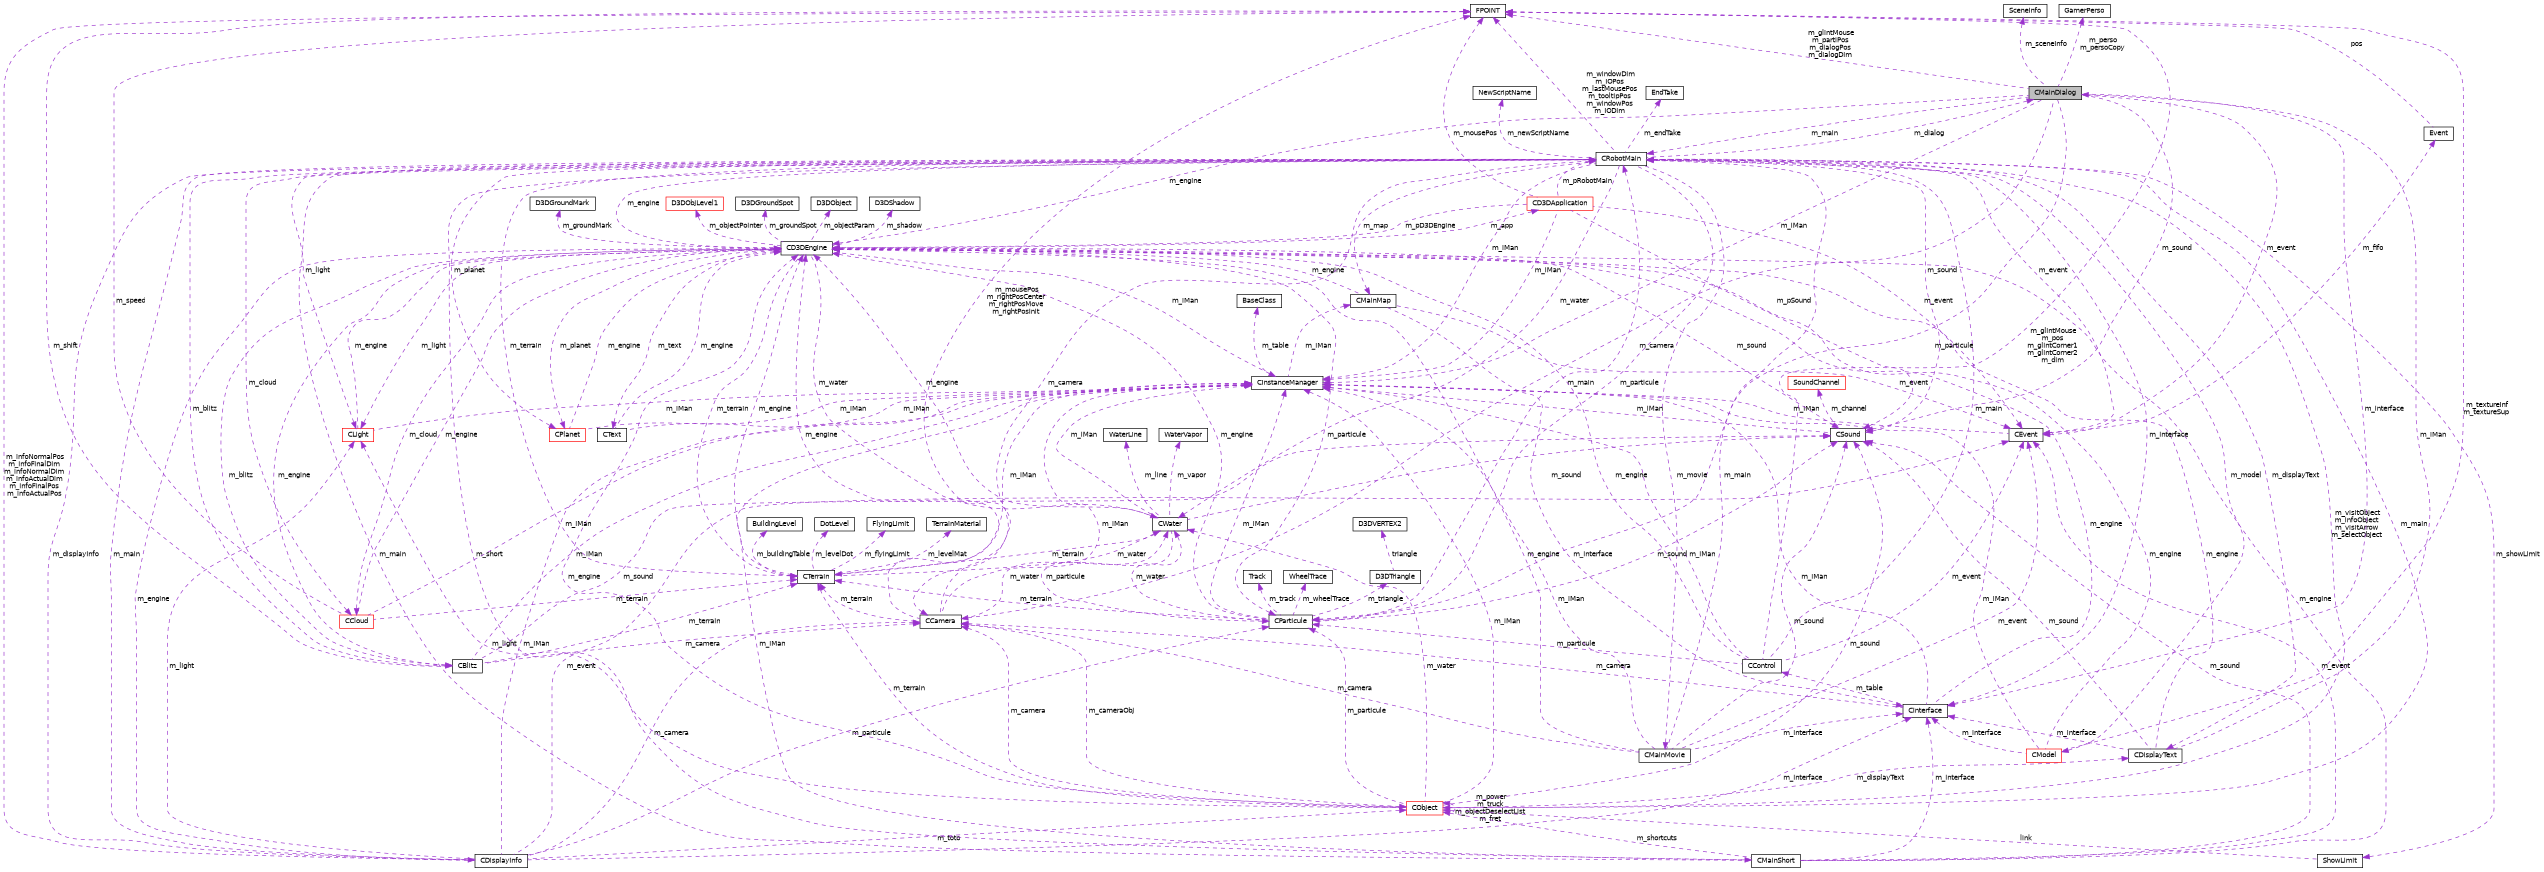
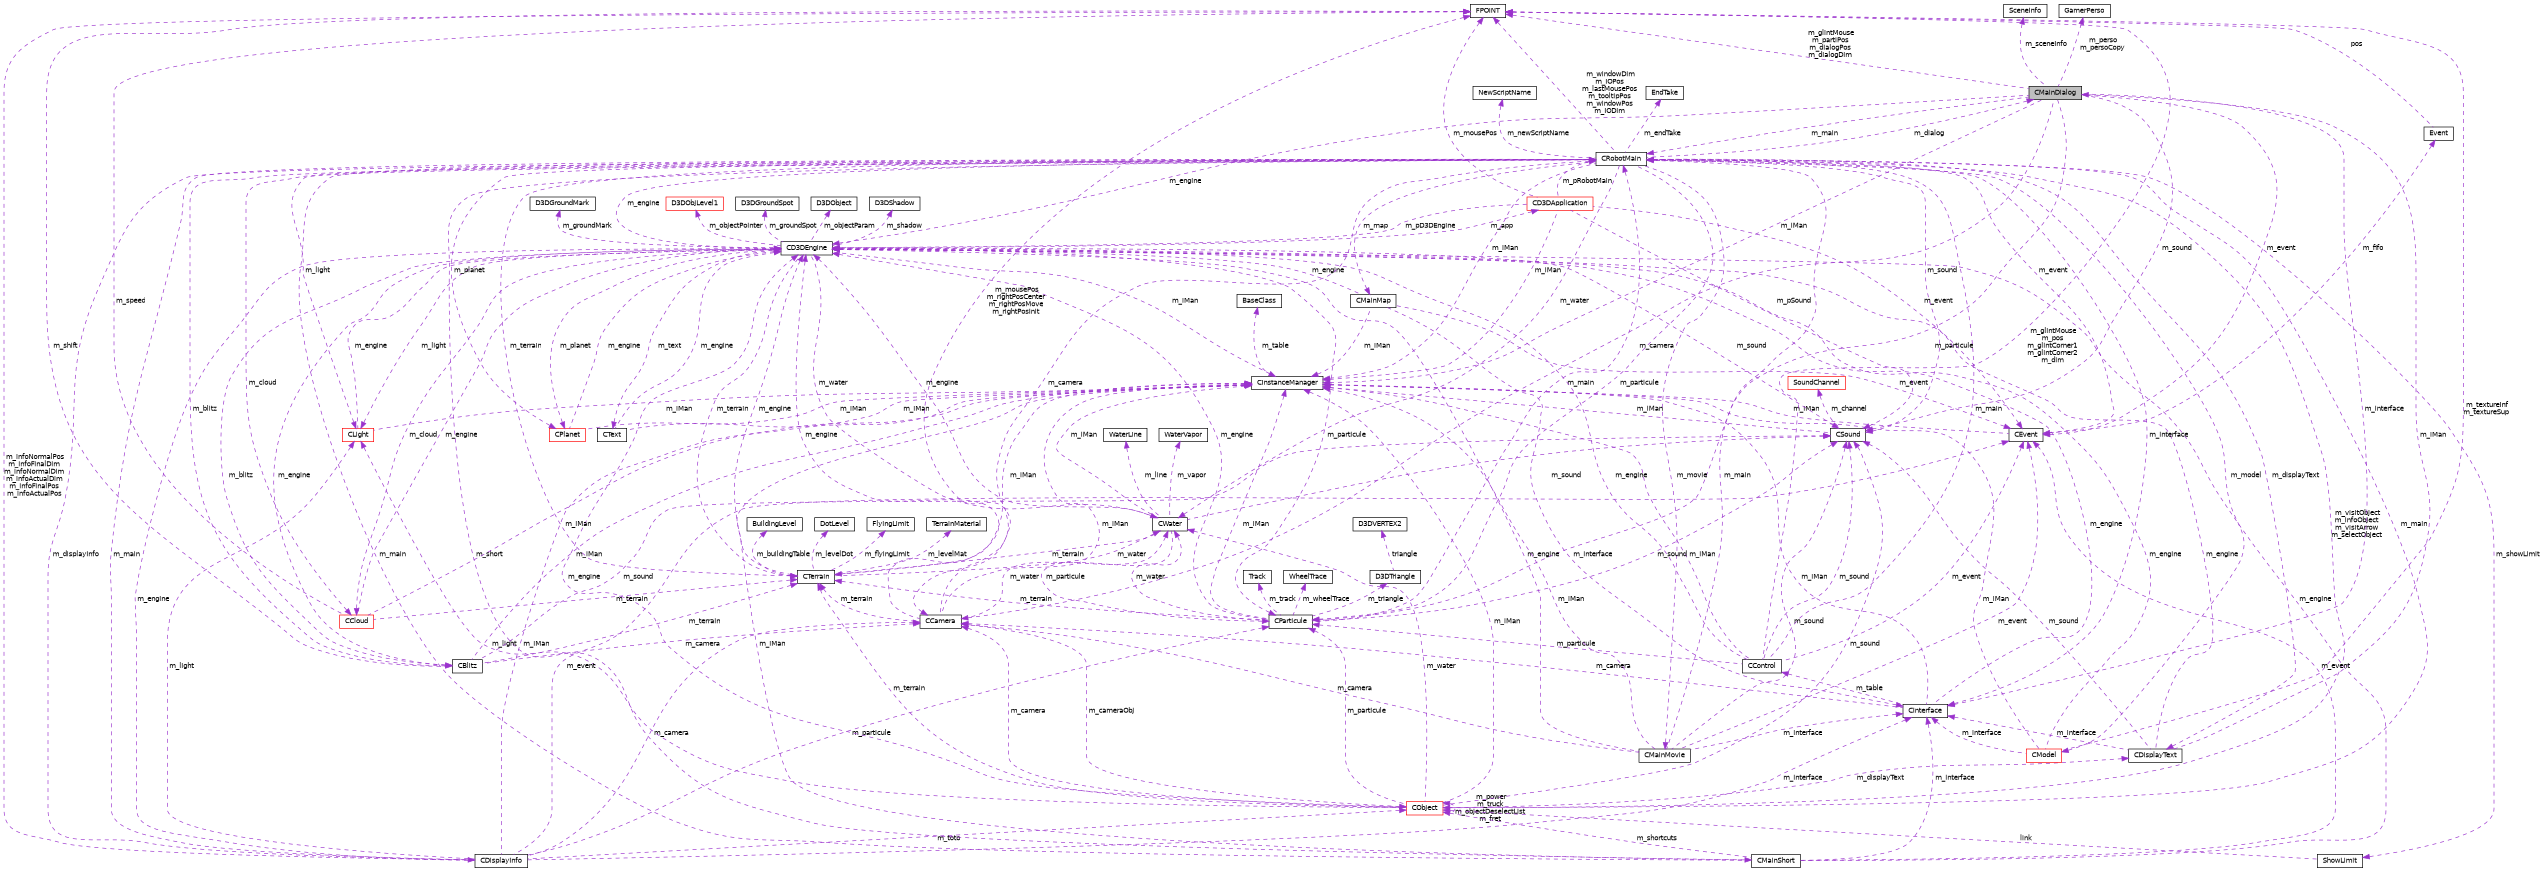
edge "CInstanceManager" -> "CMainMap": reversed
edge "CMainShort" -> "CSound": now "CControl" -> "CSound"
